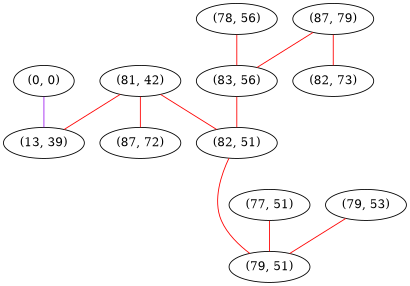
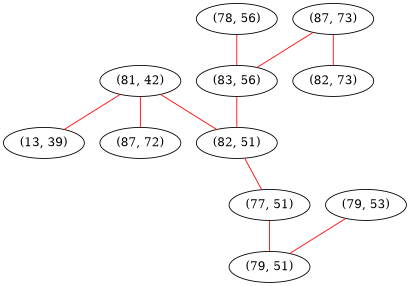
node "(87, 79)": label "(87, 79)" -> "(87, 73)"
node "(0, 0)": removed
edge "(82, 51)" -- "(79, 51)": now "(82, 51)" -- "(77, 51)"
